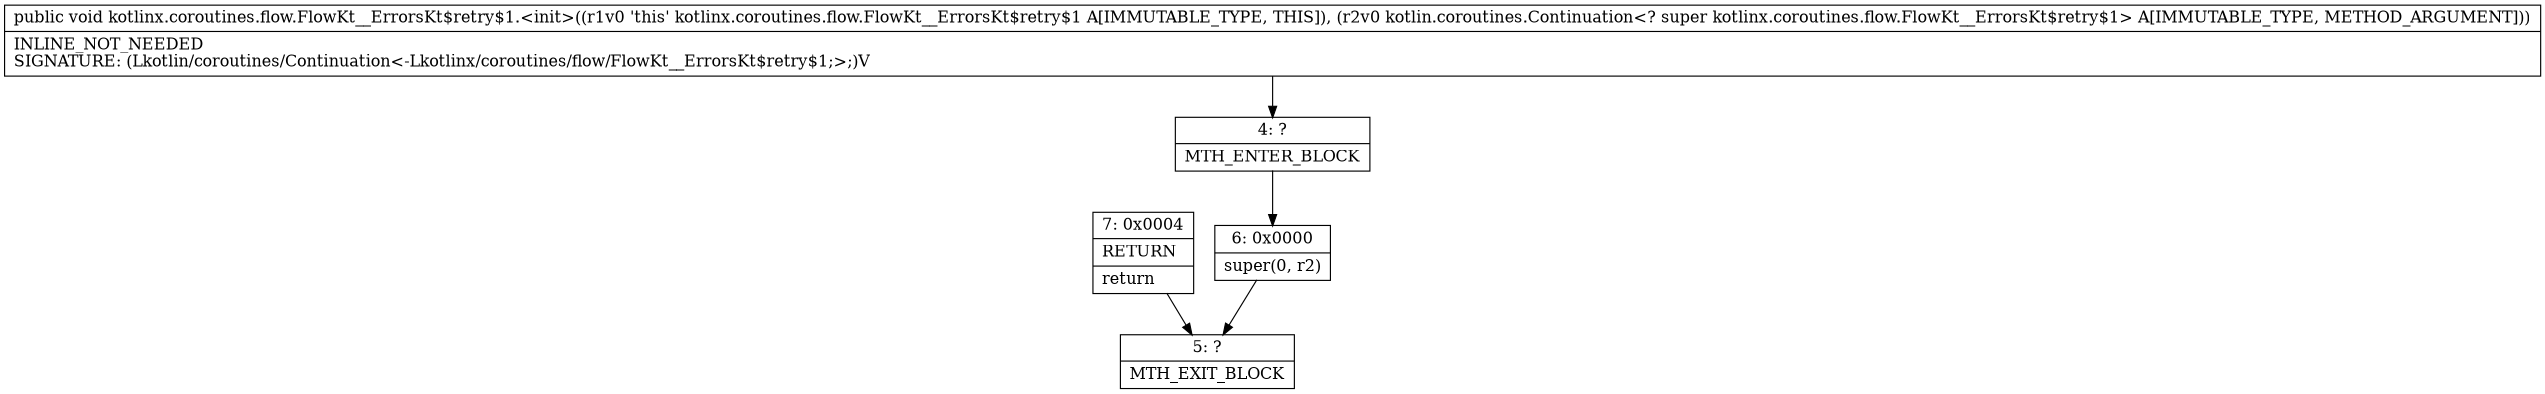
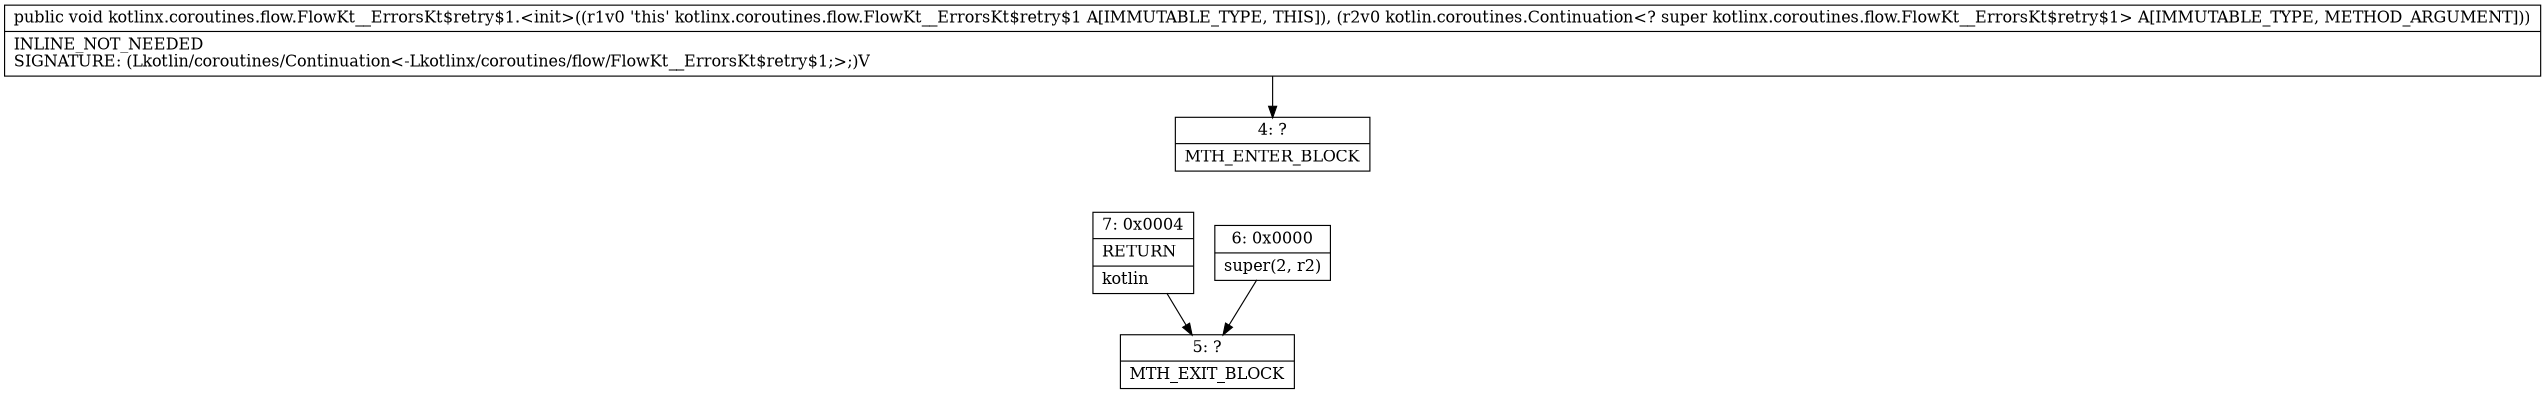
edge "4: ?" -> "6: 0x0000": removed
node "6: 0x0000": text "super(0, r2)" -> "super(2, r2)"
node "7: 0x0004": text "return" -> "kotlin"
